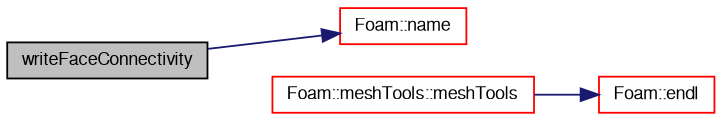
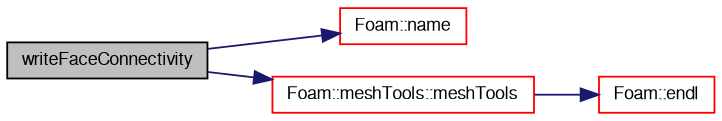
edge "writeFaceConnectivity" -> "Foam::meshTools::meshTools": added
